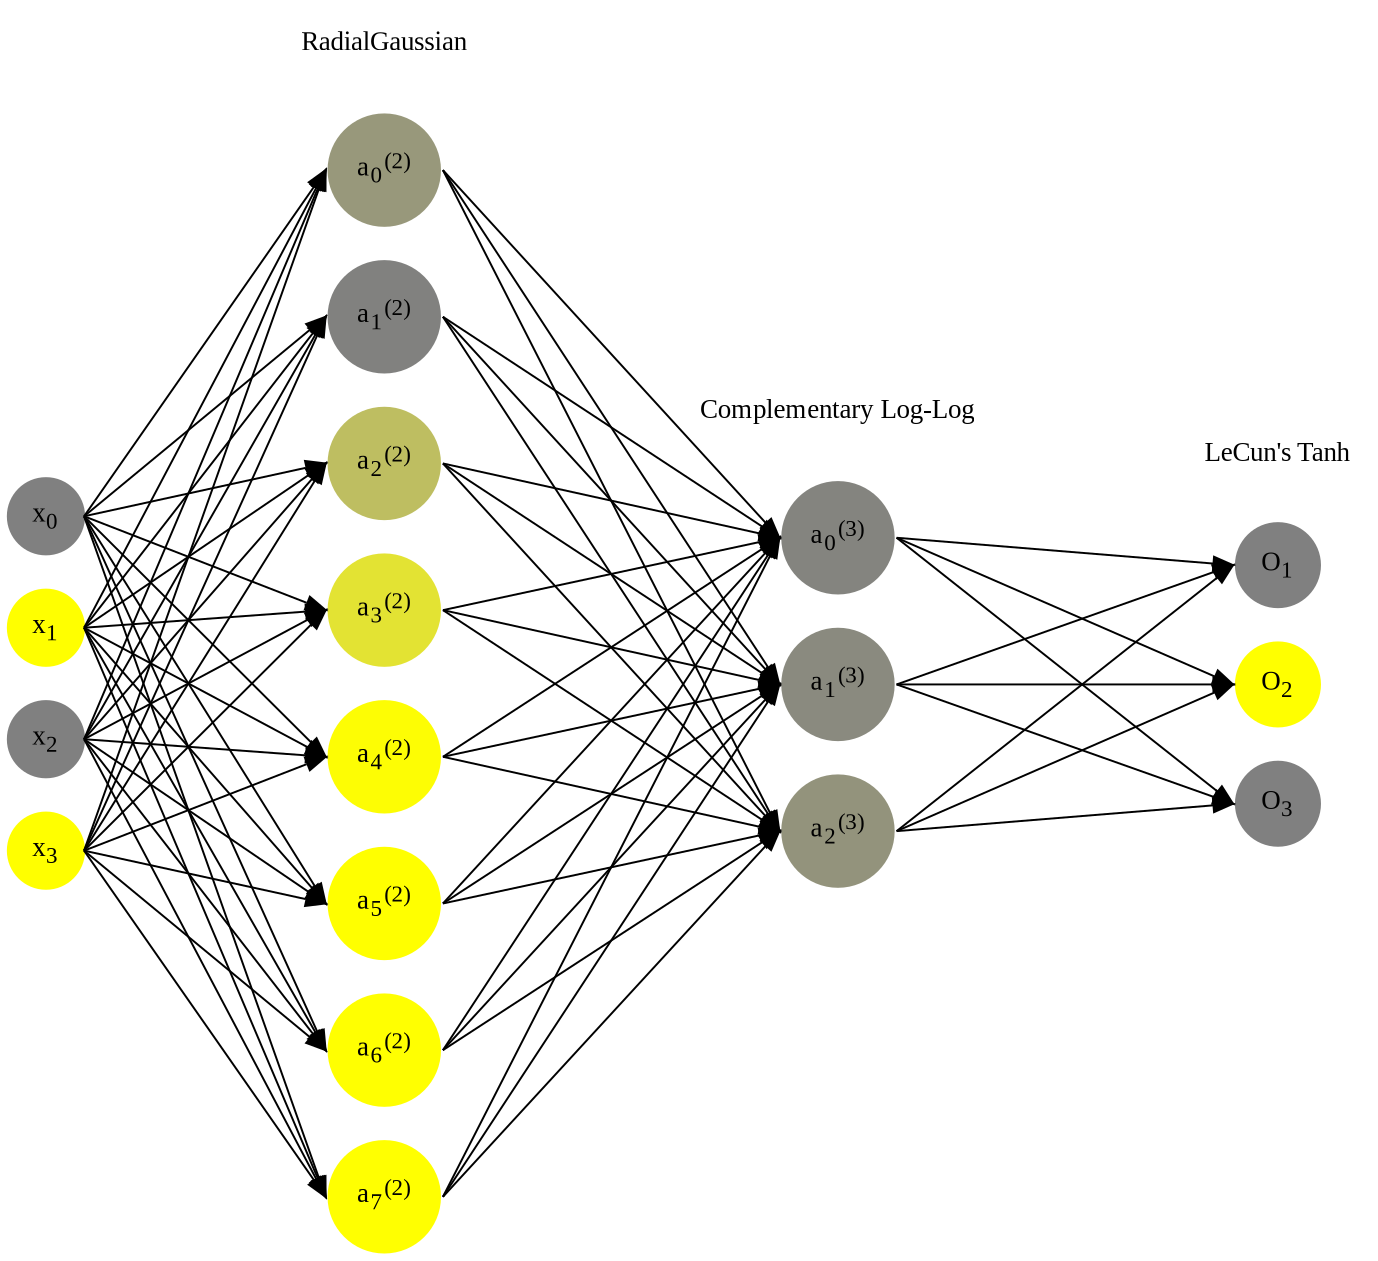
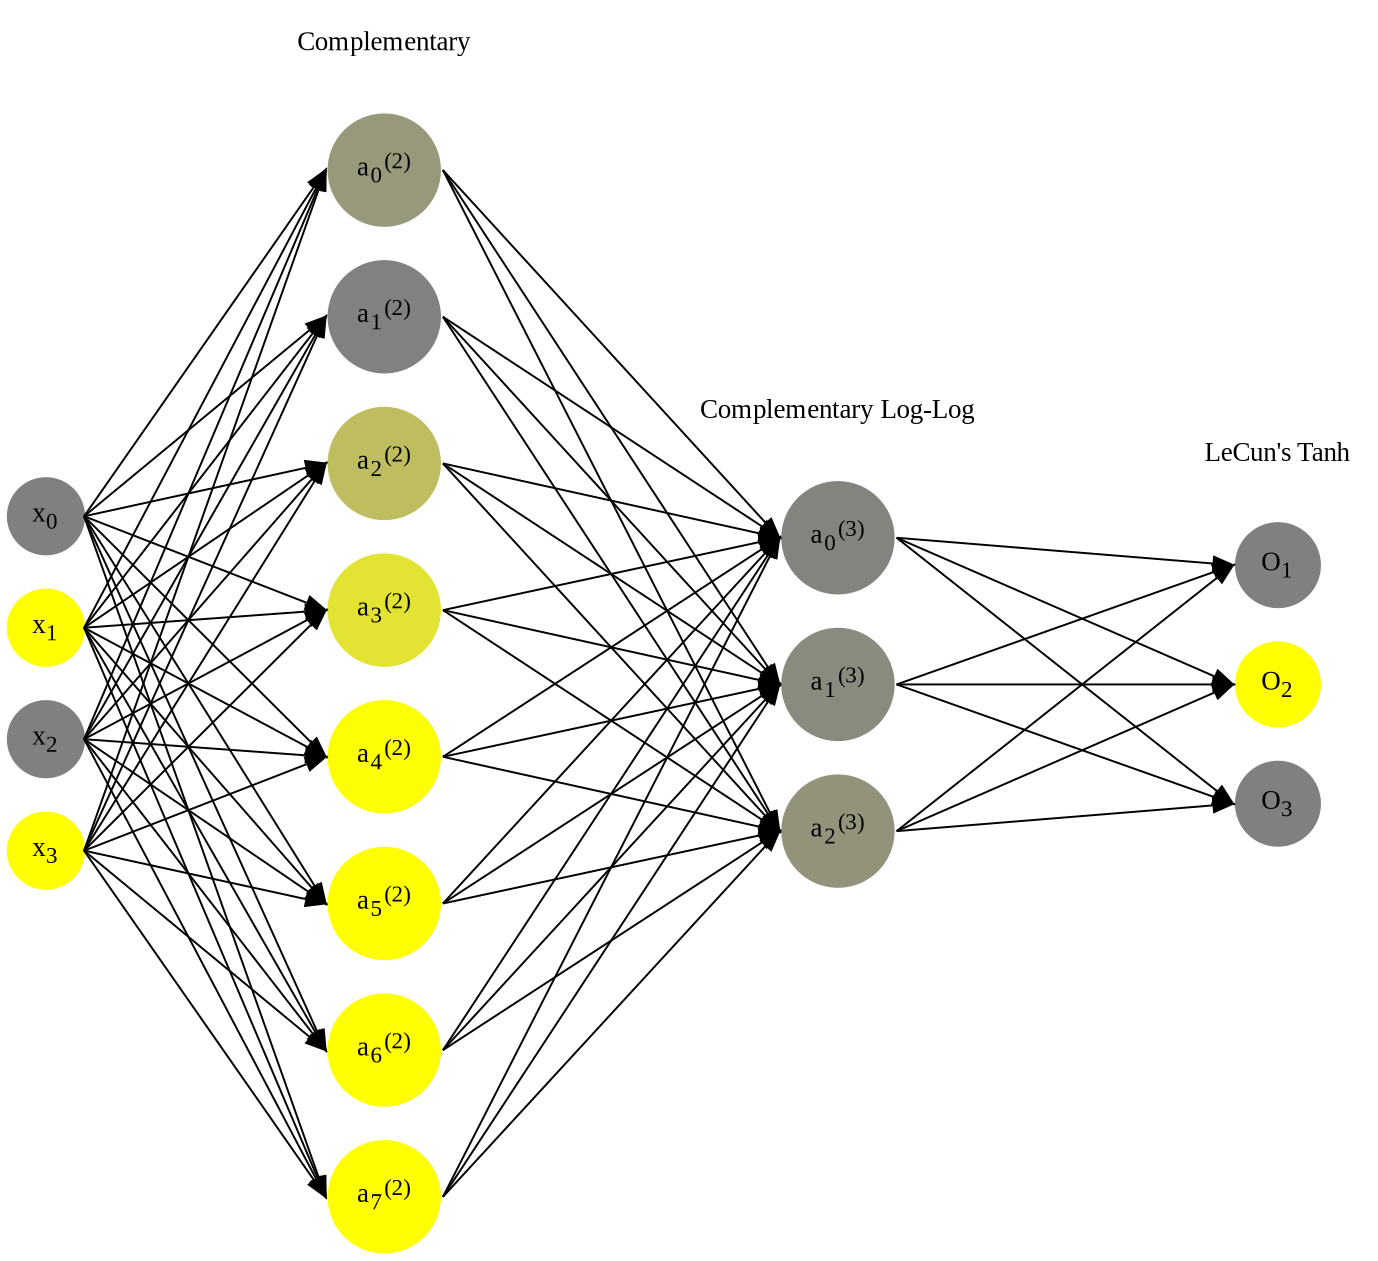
node "RadialGaussian": label "RadialGaussian" -> "Complementary"
